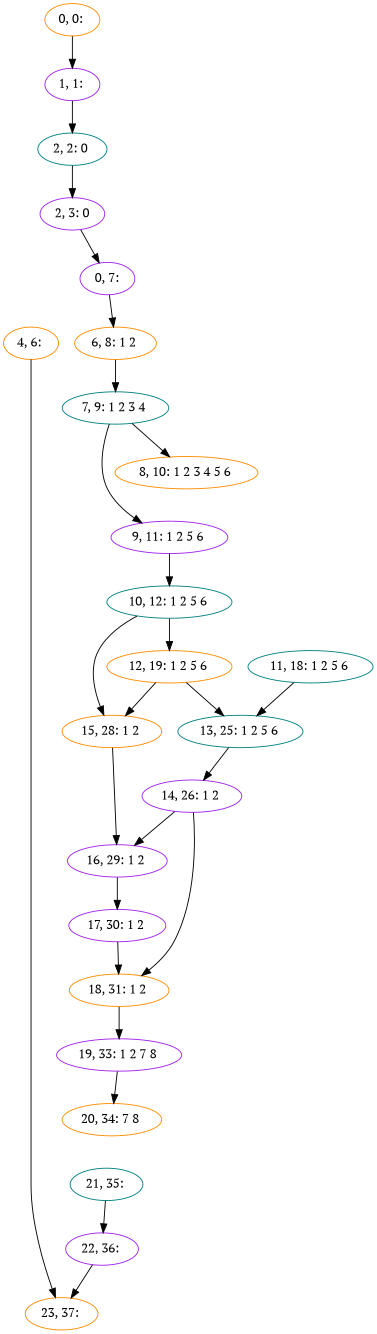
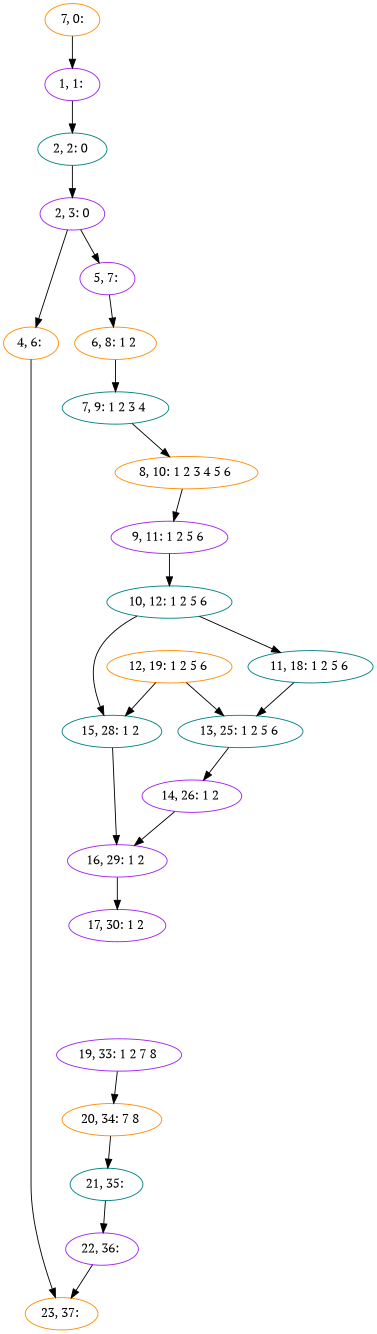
node "0, 0:": label "0, 0:" -> "7, 0:"
edge "2, 3: 0" -> "4, 6:": added
node "0, 7:": label "0, 7:" -> "5, 7:"
edge "7, 9: 1 2 3 4" -> "9, 11: 1 2 5 6": now "8, 10: 1 2 3 4 5 6" -> "9, 11: 1 2 5 6"
edge "10, 12: 1 2 5 6" -> "12, 19: 1 2 5 6": now "10, 12: 1 2 5 6" -> "11, 18: 1 2 5 6"
node "15, 28: 1 2": color darkorange -> teal
node "18, 31: 1 2": removed
edge "20, 34: 7 8" -> "21, 35:": added
